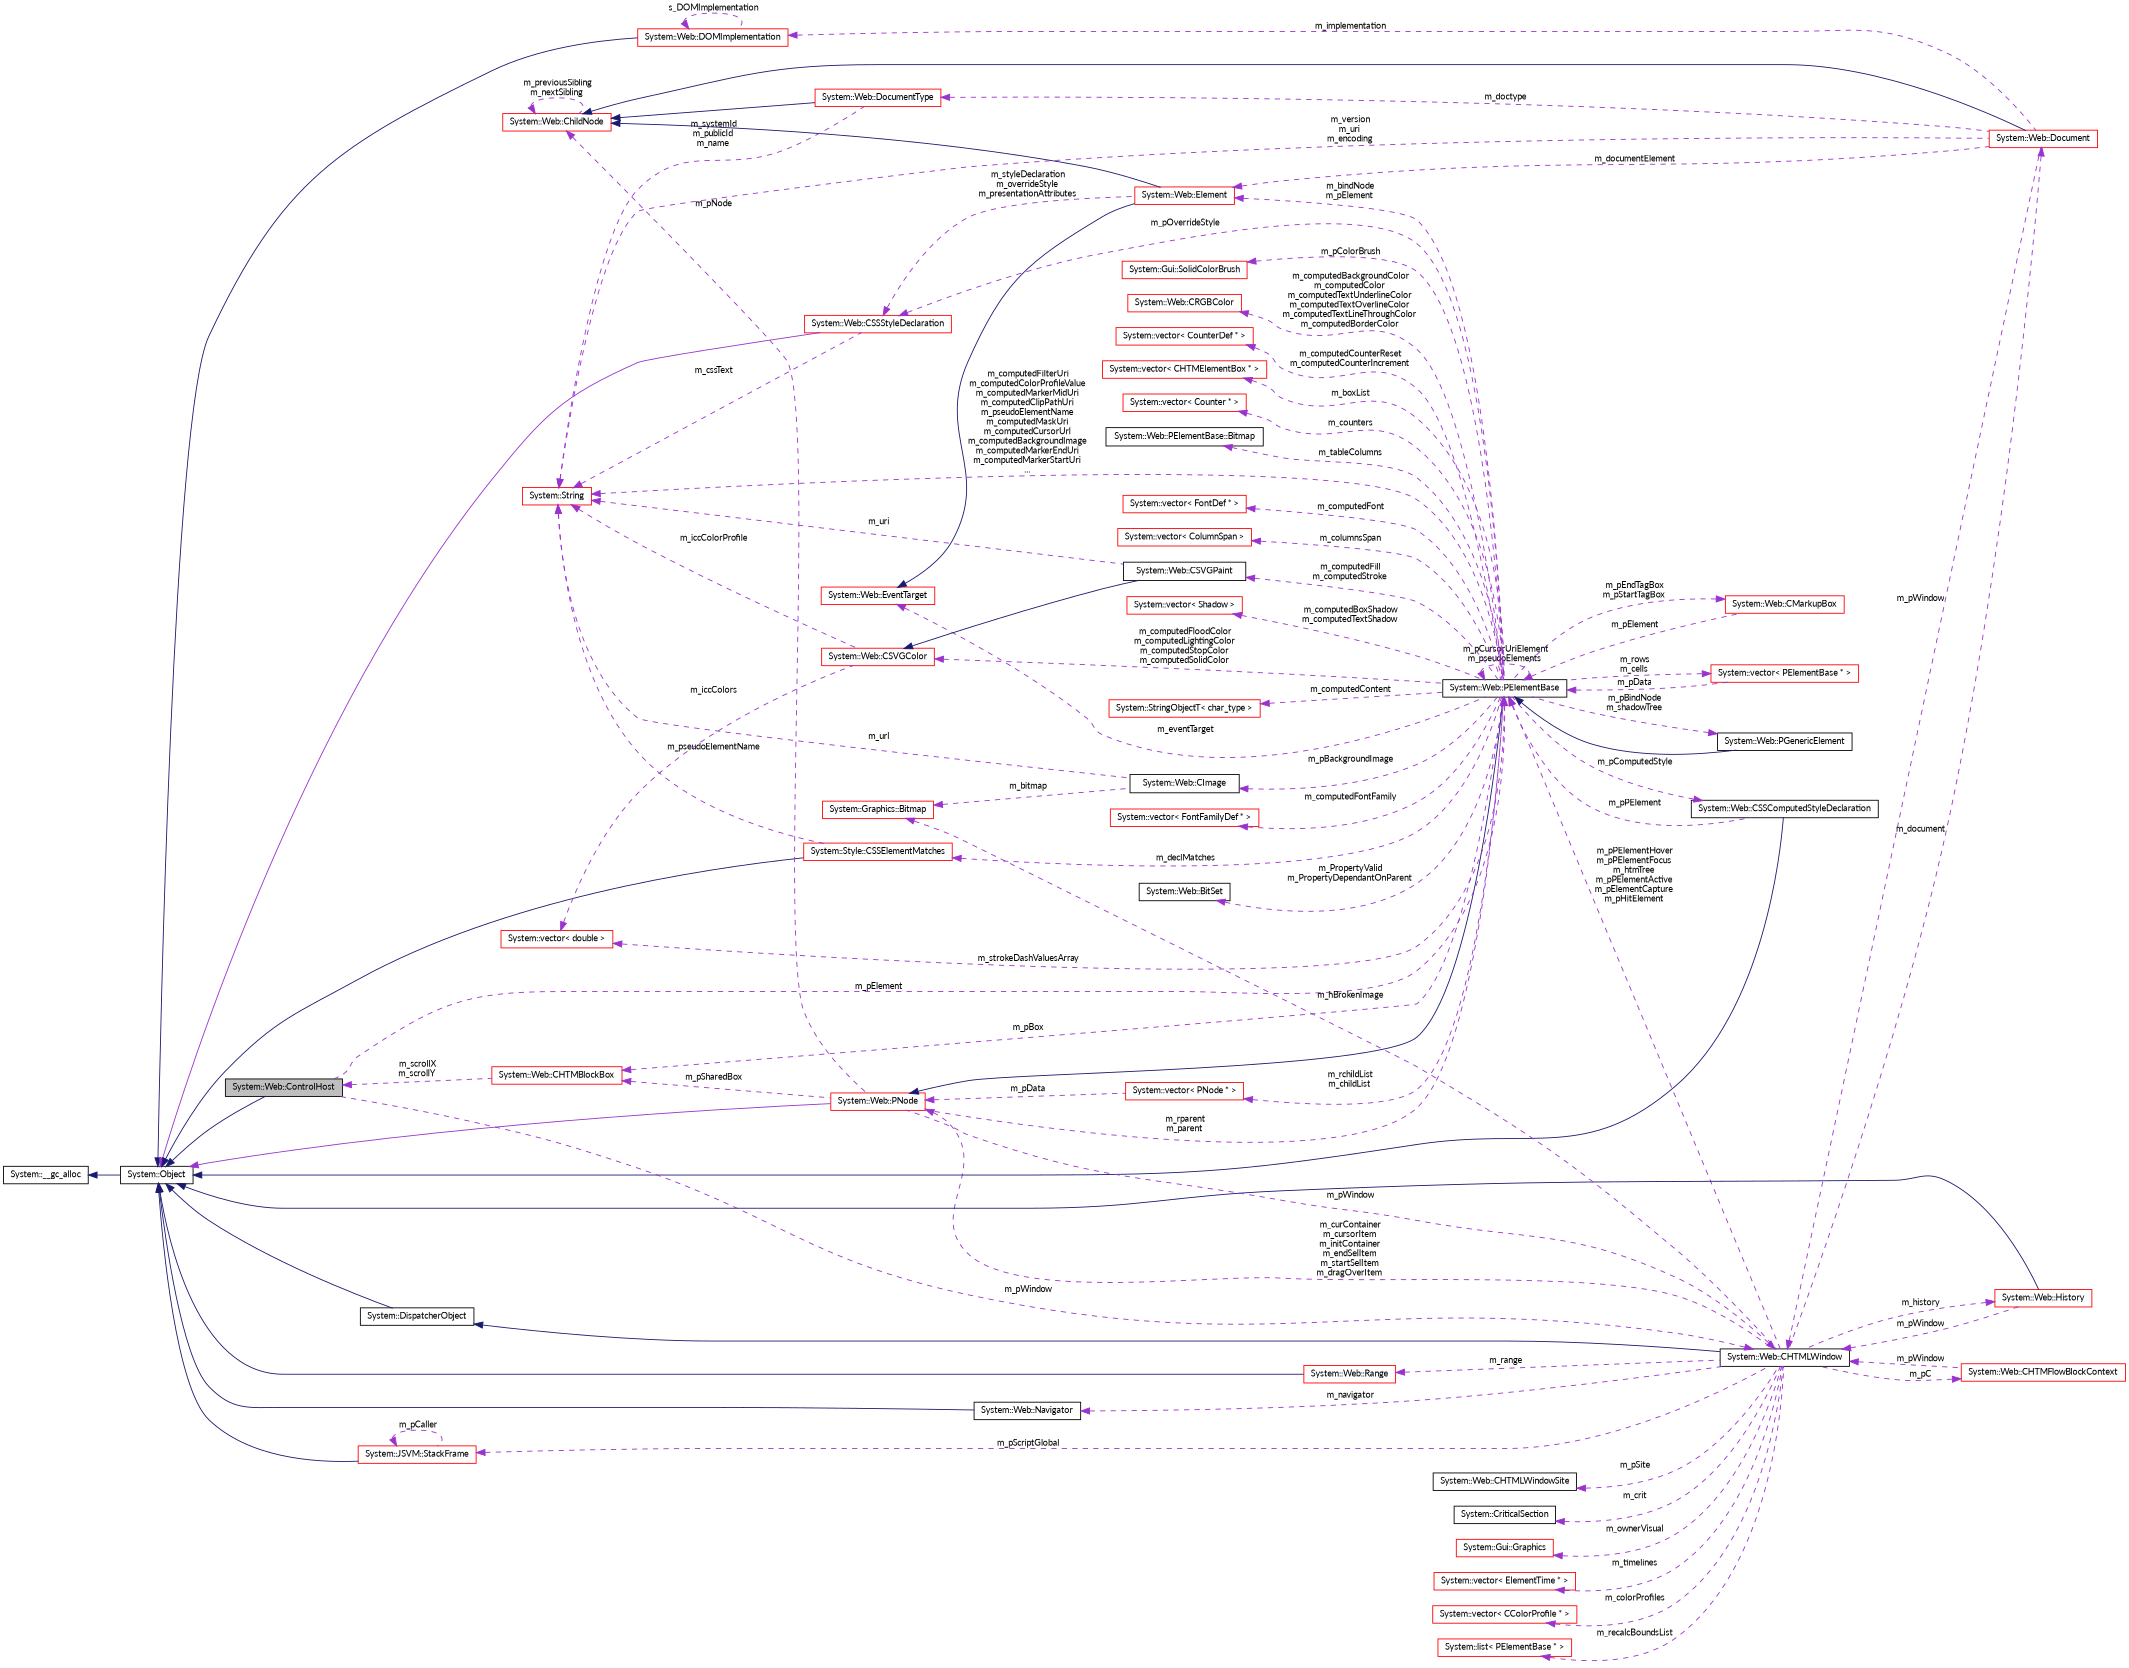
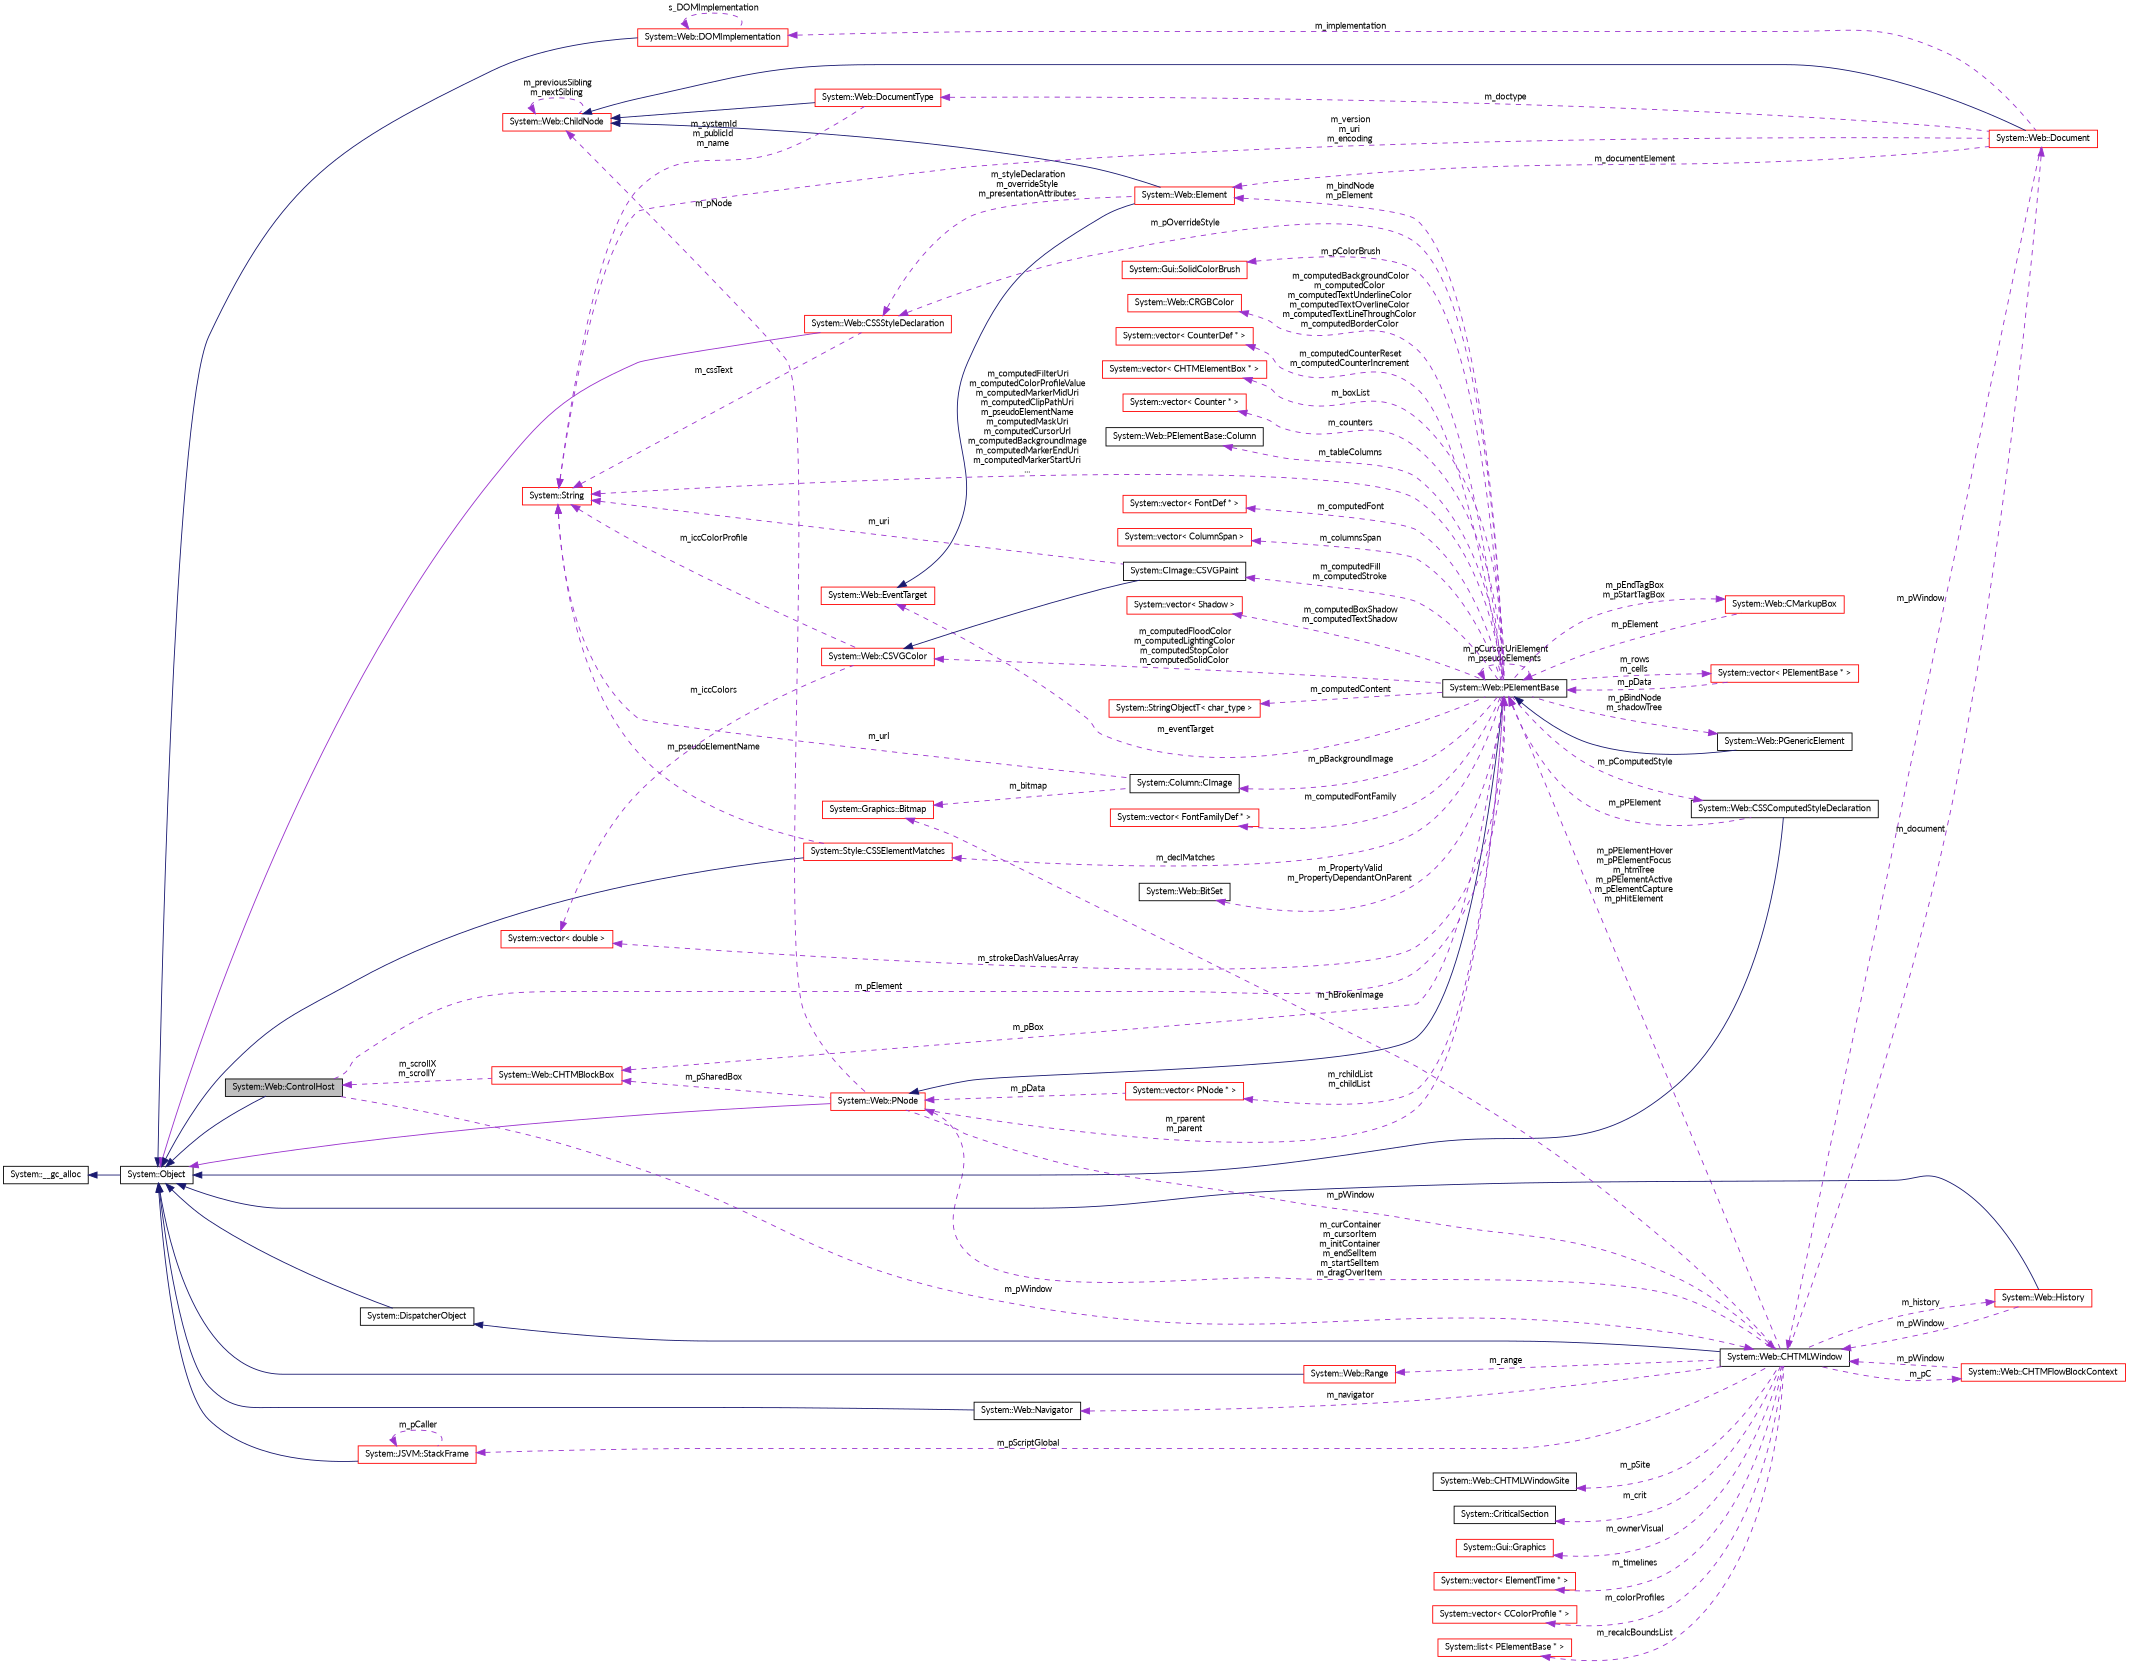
node "System::Web::PElementBase::Bitmap": label "System::Web::PElementBase::Bitmap" -> "System::Web::PElementBase::Column"
node "System::Web::CSVGPaint": label "System::Web::CSVGPaint" -> "System::CImage::CSVGPaint"
node "System::Web::CImage": label "System::Web::CImage" -> "System::Column::CImage"
